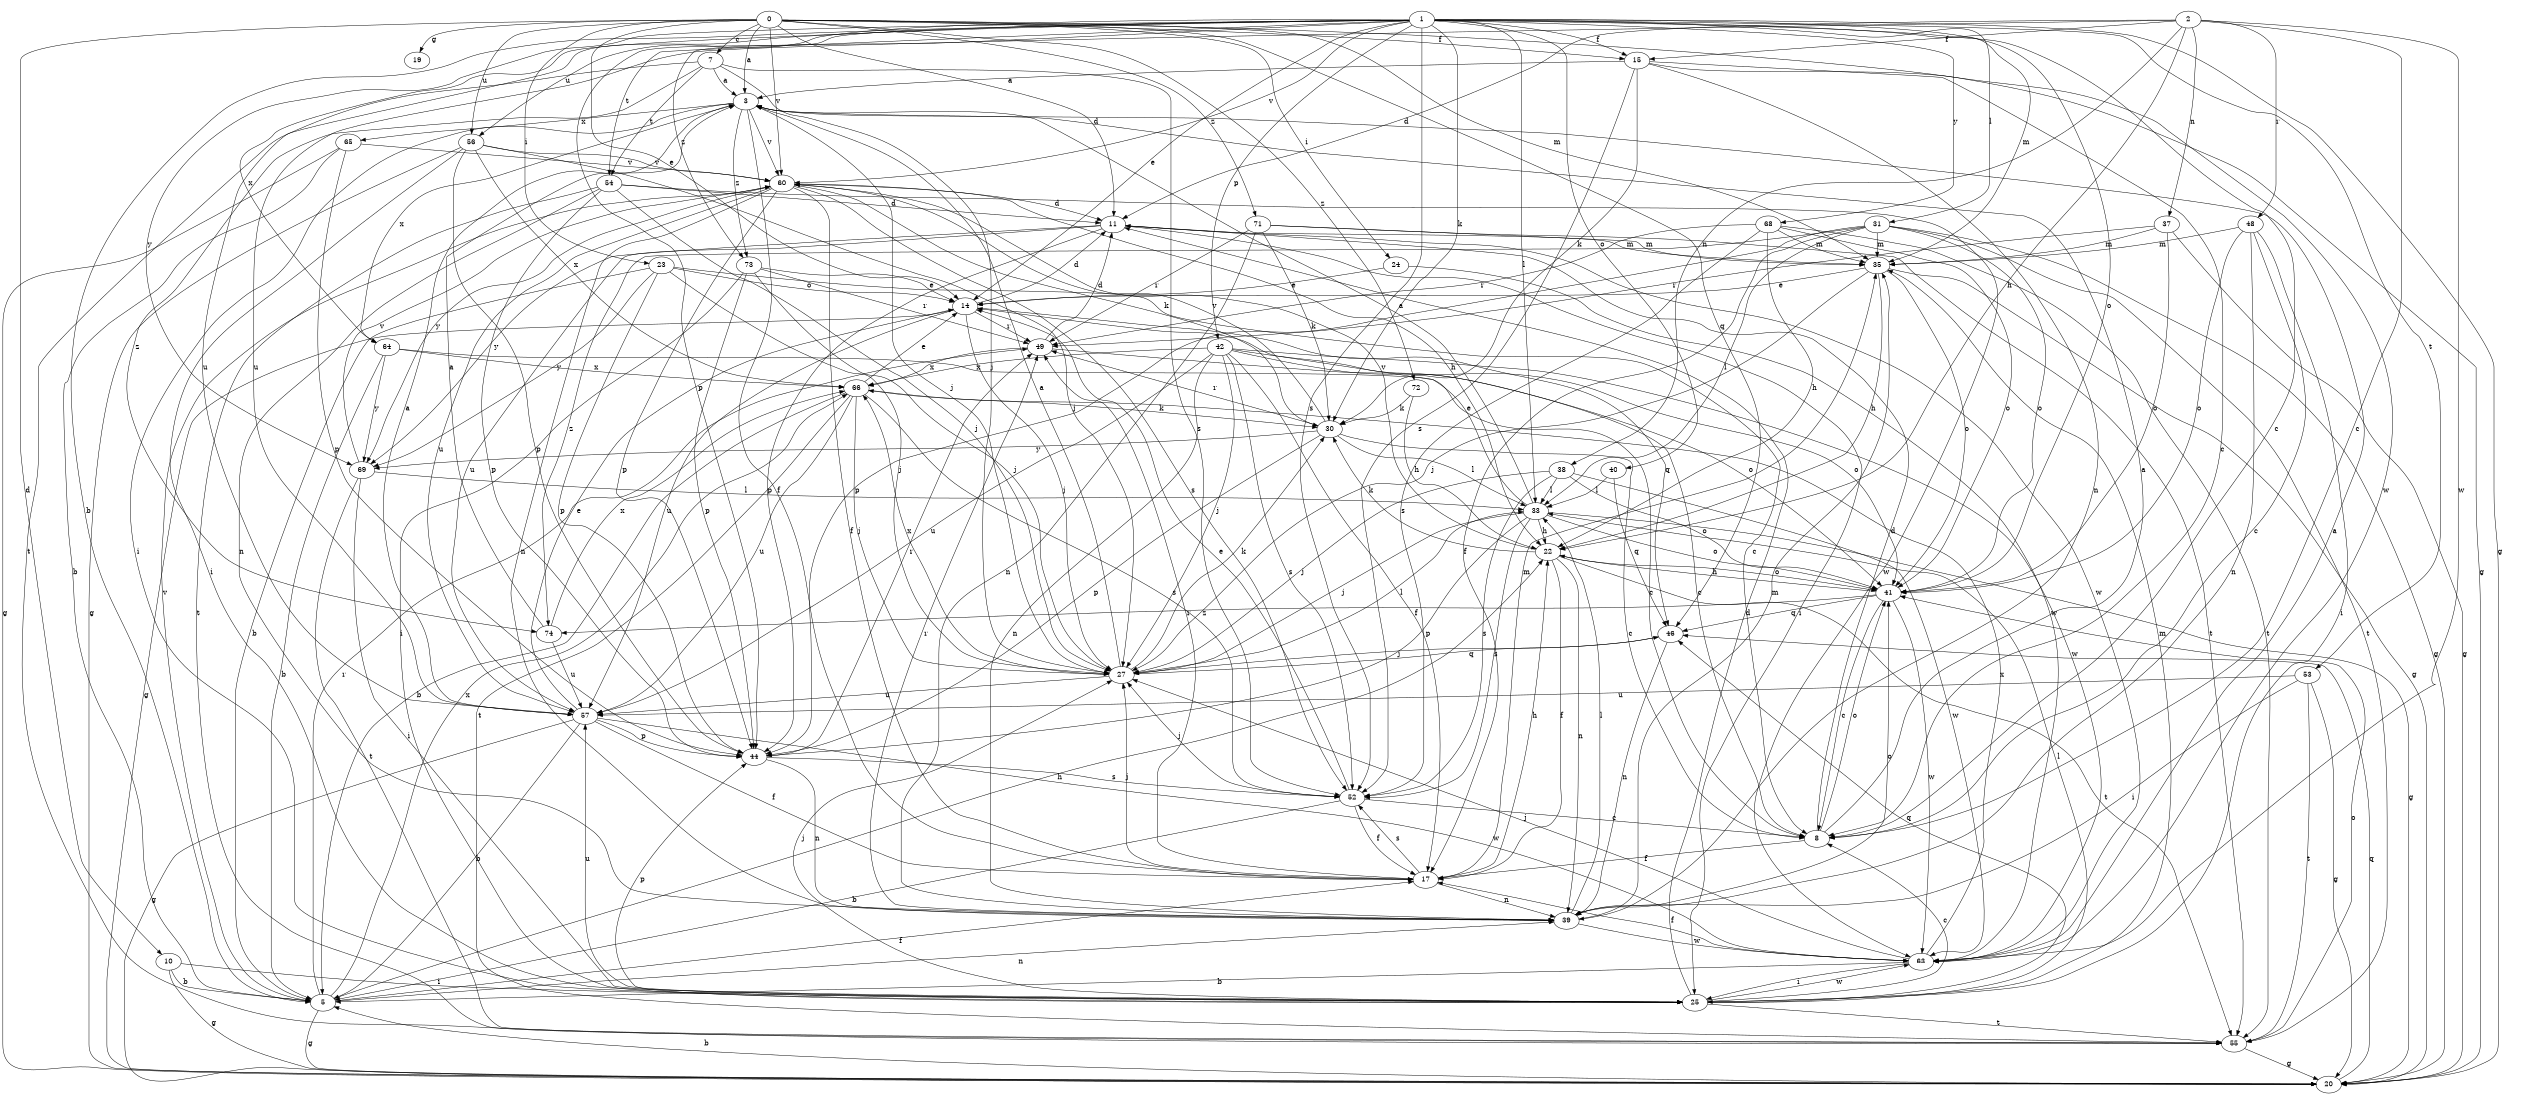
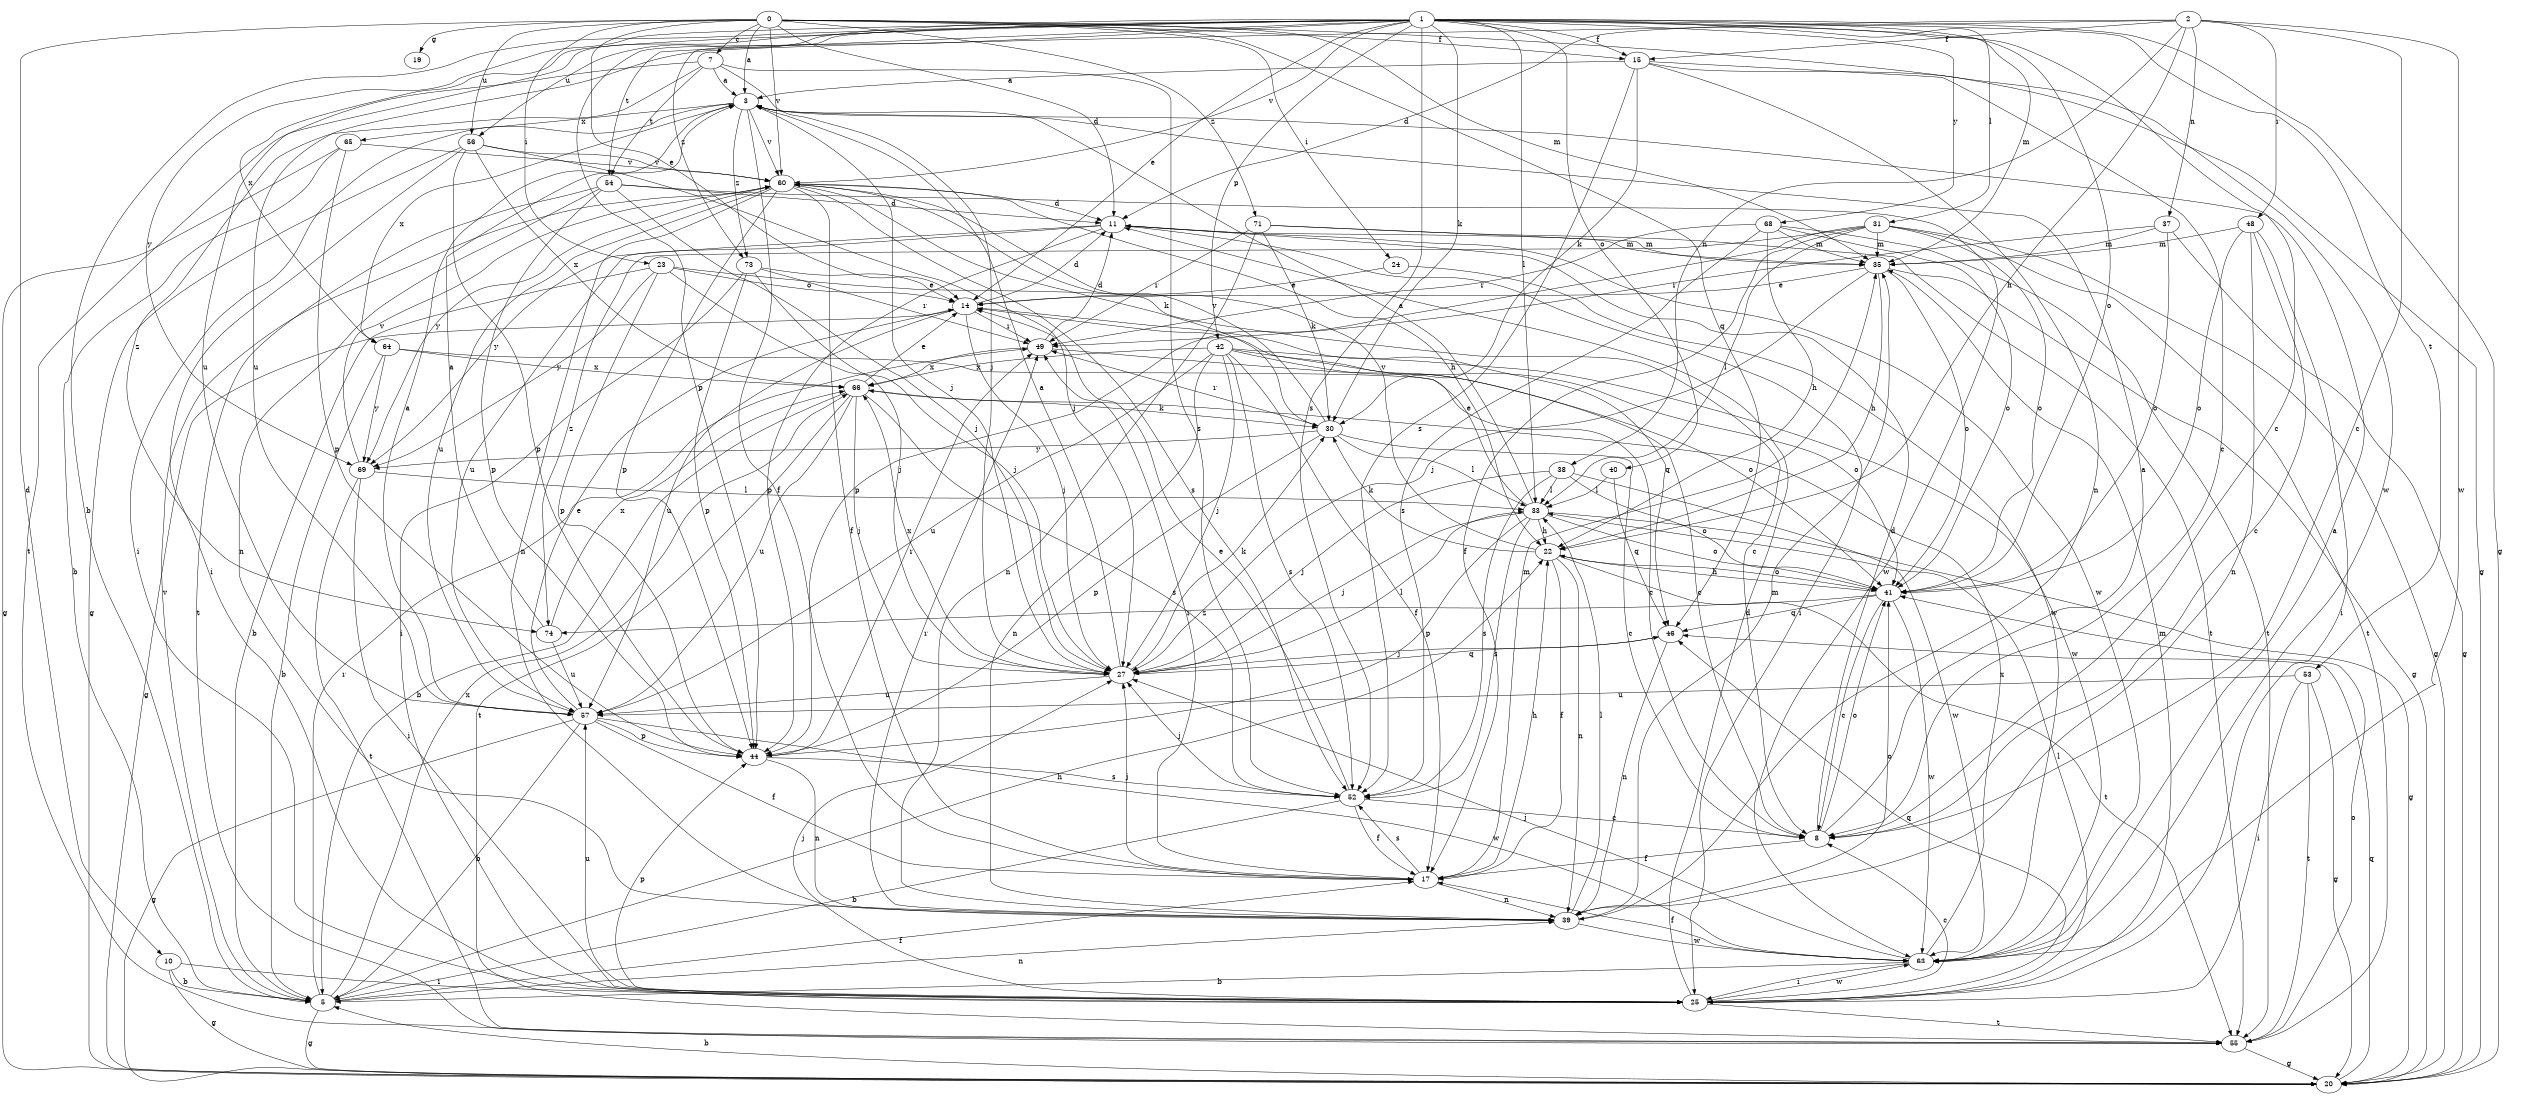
node "72": removed
edge "53" -> "39": now "53" -> "25"
